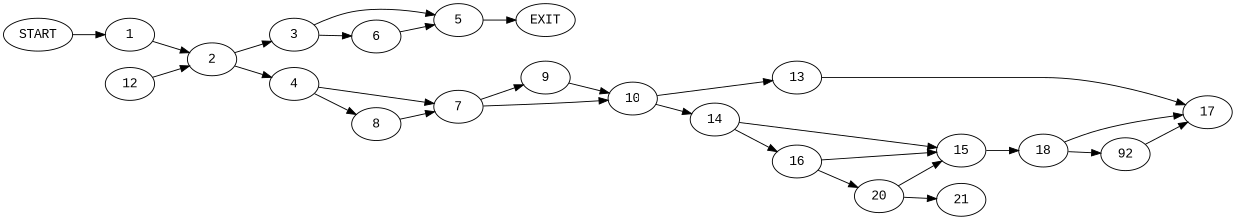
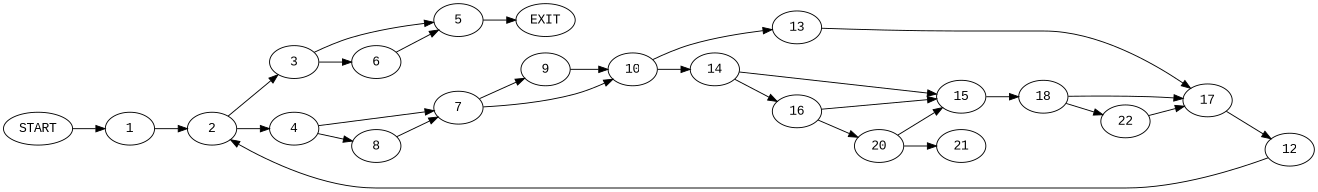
edge "17" -> "12": added
node "92": label "92" -> "22"
